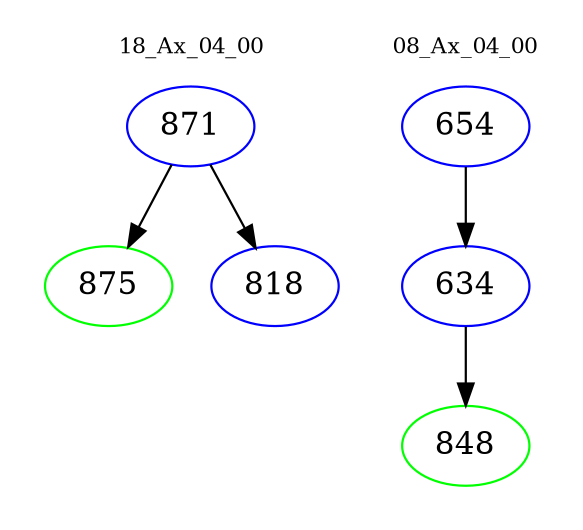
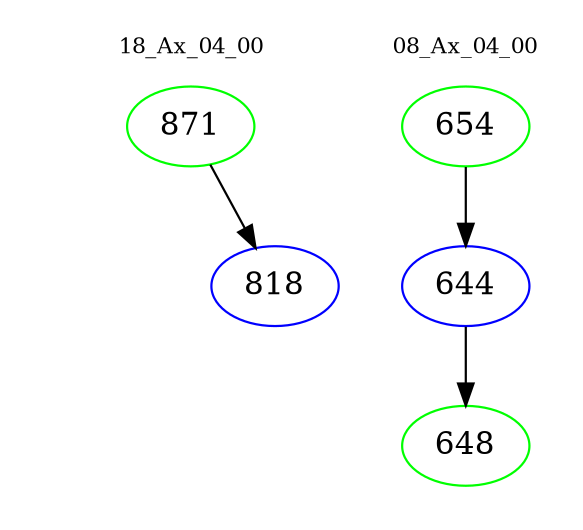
node "871": color blue -> green
node "654": color blue -> green
node "875": removed
node "634": label "634" -> "644"
node "848": label "848" -> "648"
